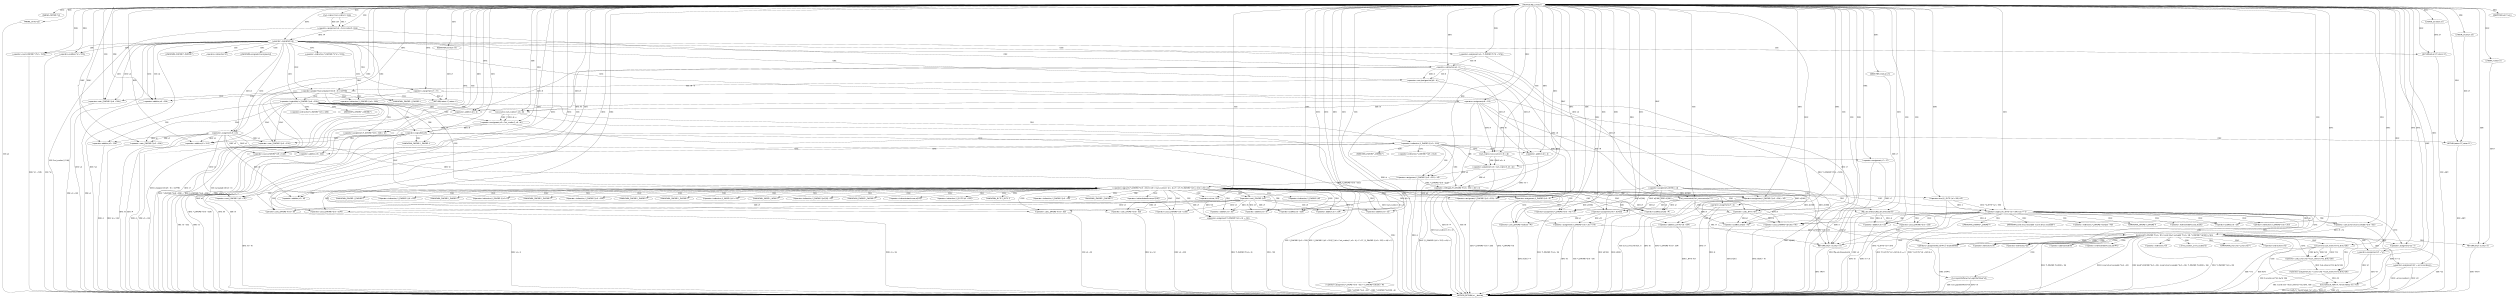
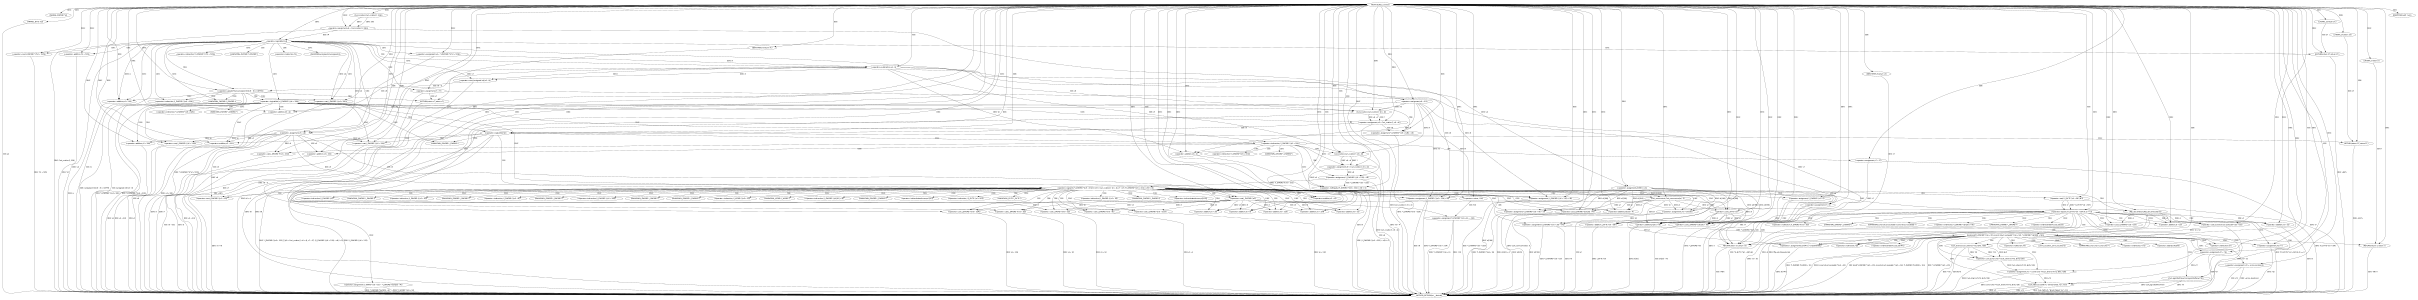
edge "(<operator>.assignment,v10 = a1[105])" -> "(<operator>.cast,(_DWORD *)(a1[20] + 4))": now "(Curl_conncontrol,Curl_conncontrol(a1, 1))" -> "(<operator>.cast,(_DWORD *)(a1[20] + 4))"
